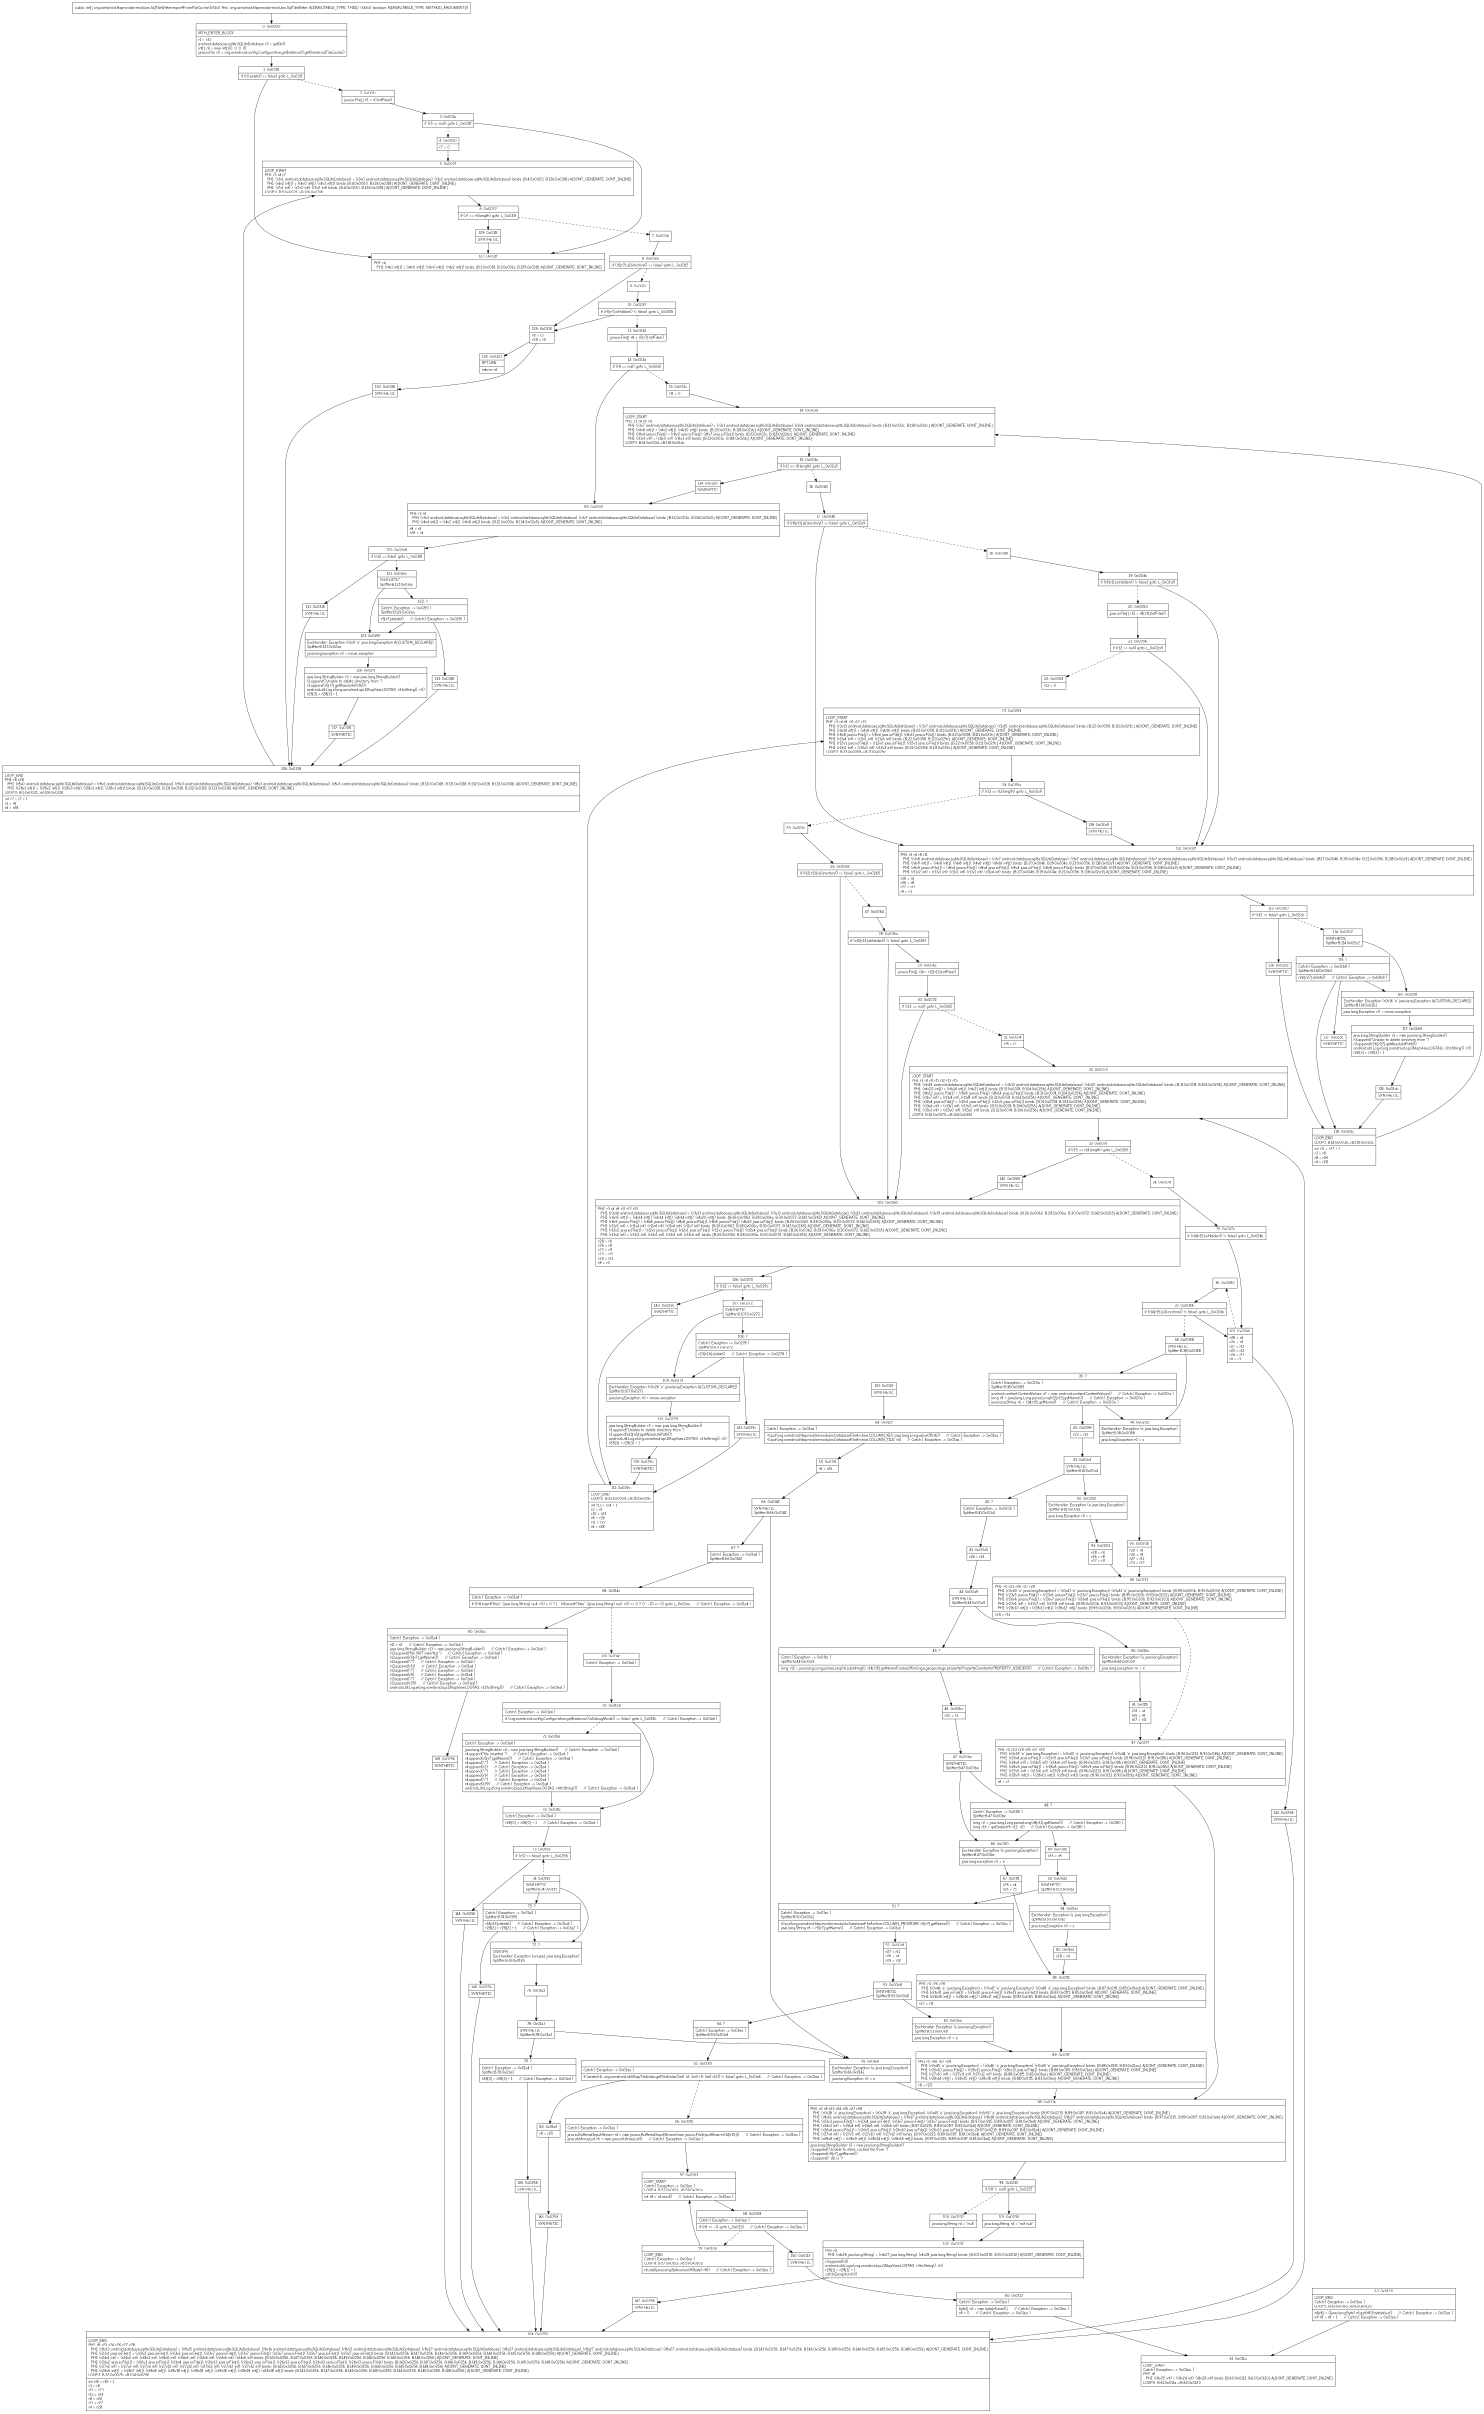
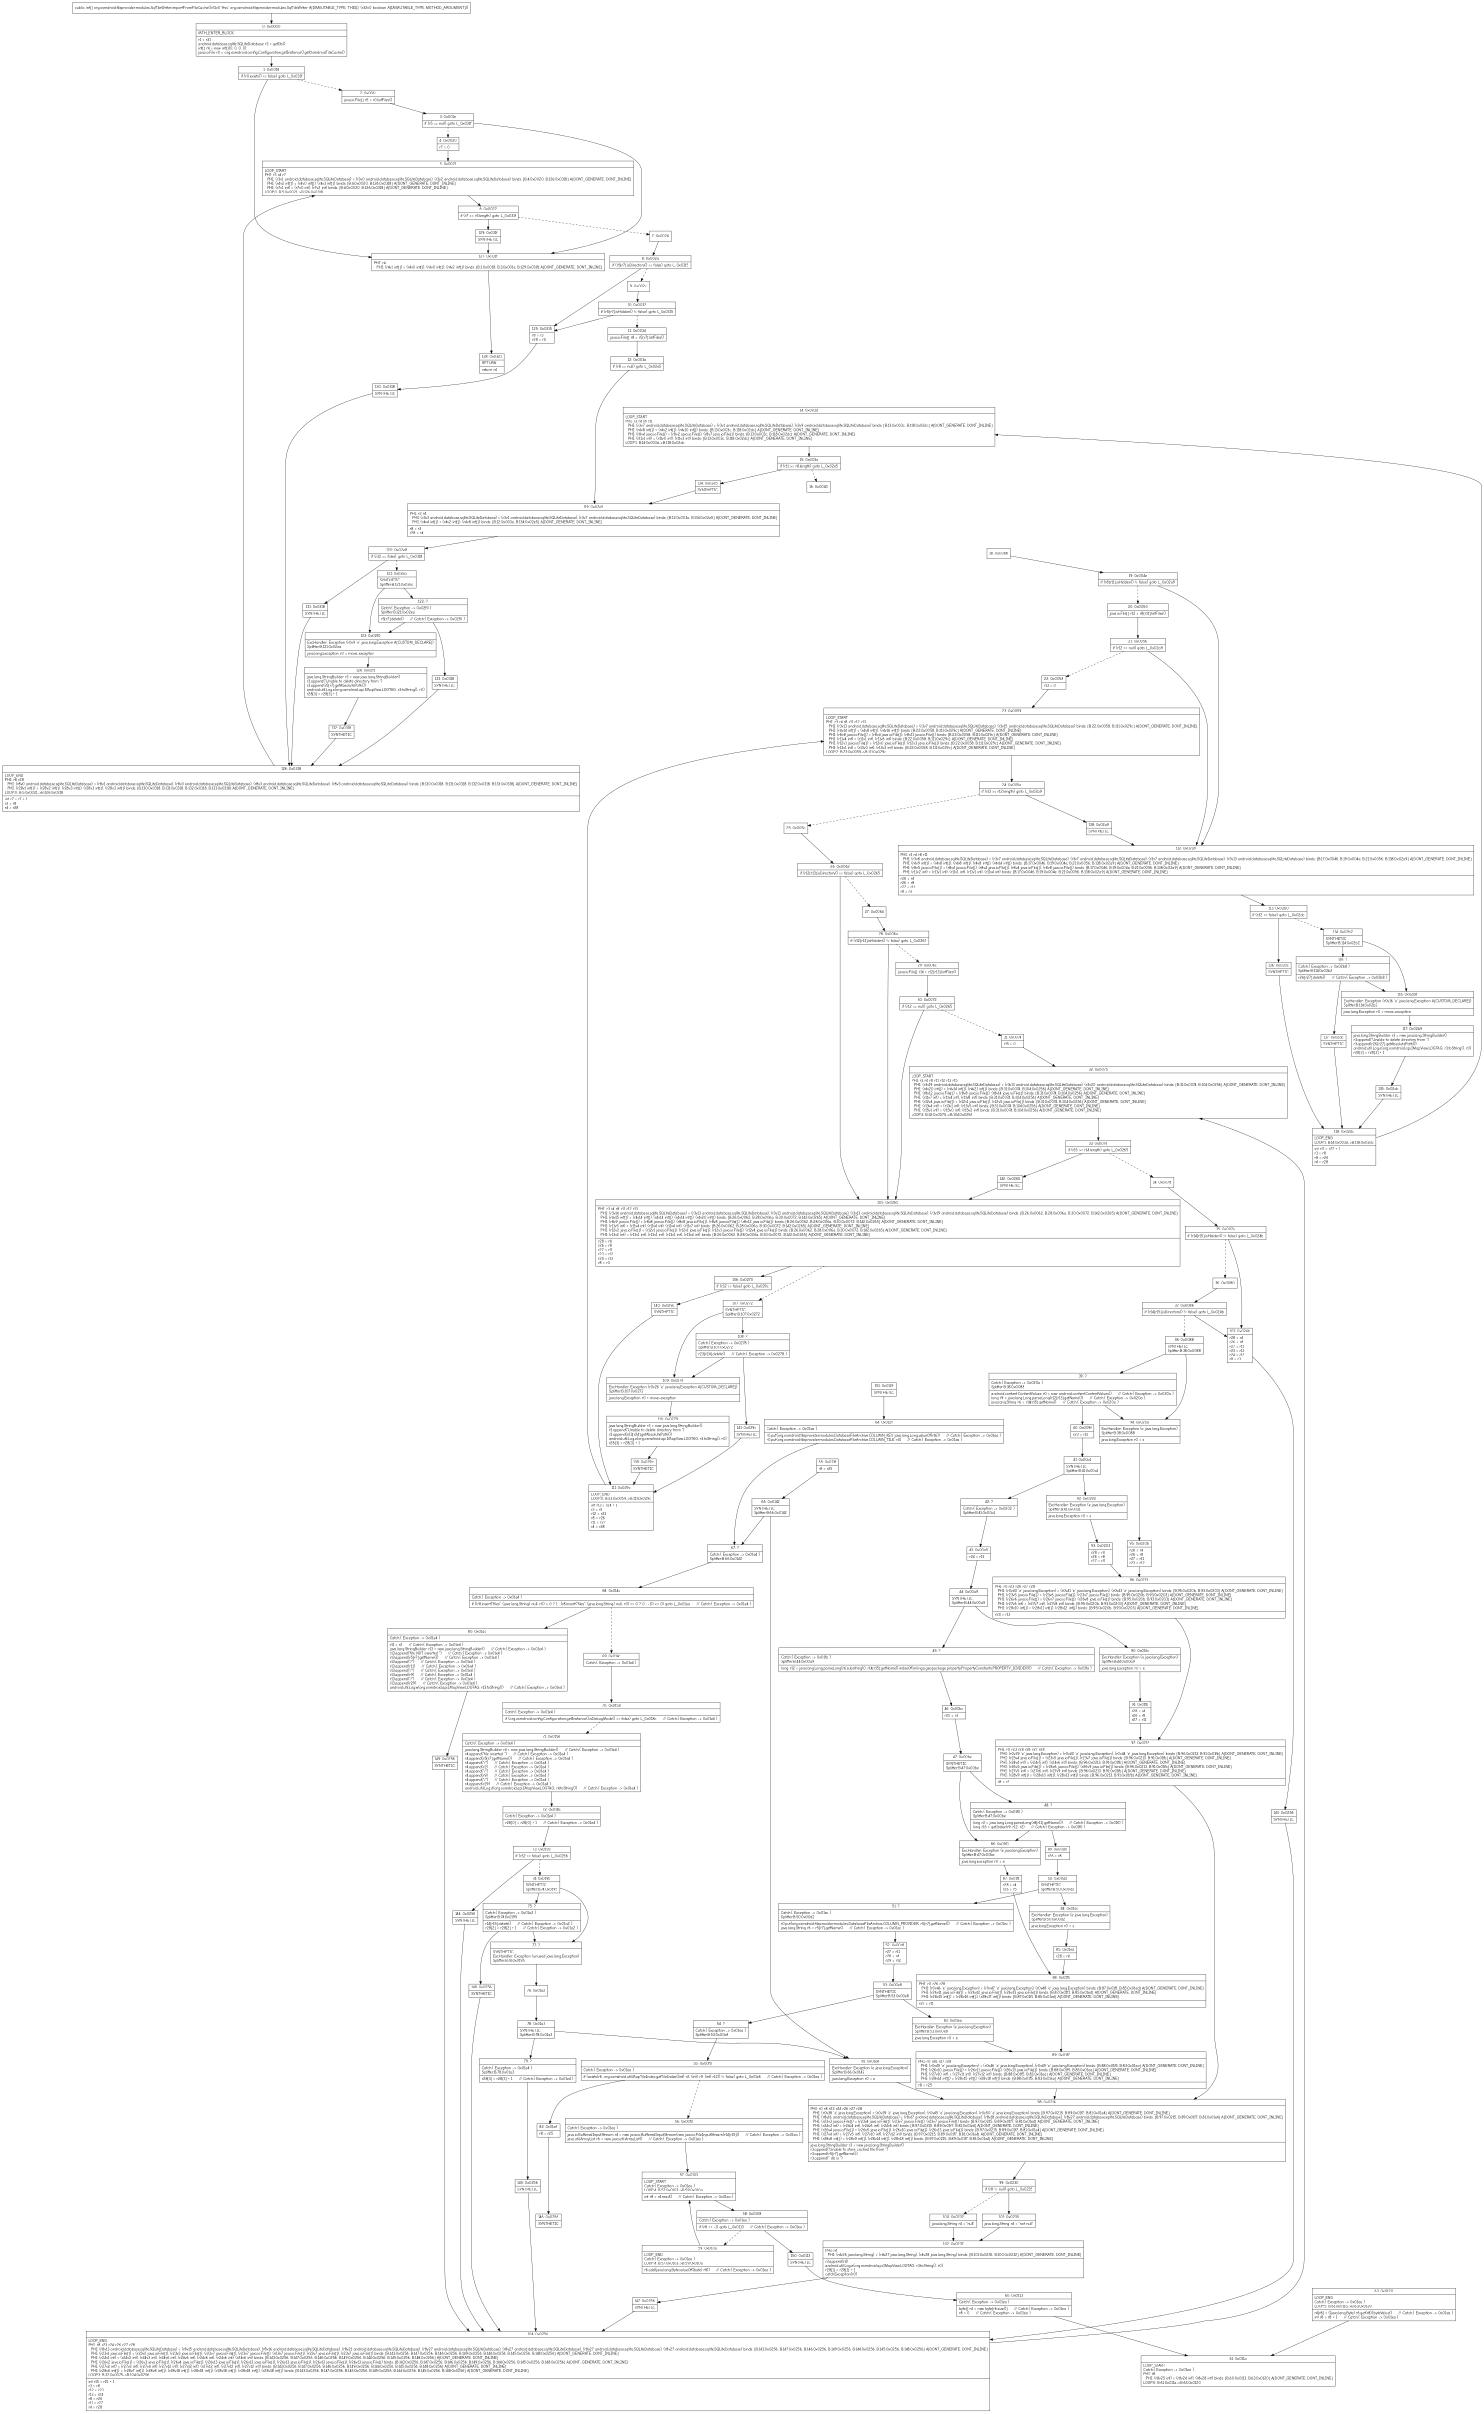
edge "125: 0x0315" -> "128: 0x0321": now "127: 0x031f" -> "128: 0x0321"
node "13: 0x003c": removed
node "17: 0x0046": removed
edge "22: 0x0058" -> "23: 0x0059": added
edge "28: 0x006a" -> "29: 0x006c": style solid -> dashed
edge "115: ?" -> "118: 0x02dc": now "137: 0x02dc" -> "118: 0x02dc"
edge "106: 0x0270" -> "107: 0x0272": now "105: 0x0265" -> "107: 0x0272"
edge "103: 0x024b" -> "36: 0x0080": now "35: 0x007e" -> "36: 0x0080"
edge "64: 0x012f" -> "65: 0x013f": now "64: 0x012f" -> "67: ?"
edge "96: 0x0213" -> "97: 0x0215": style dashed -> solid
edge "70: 0x0154" -> "72: 0x018c": removed
edge "74: 0x0195" -> "73: 0x0193": reversed
node "77: ?": text "DIVIDER" -> "SYNTHETIC"
edge "146: 0x0256" -> "104: 0x0256": removed
